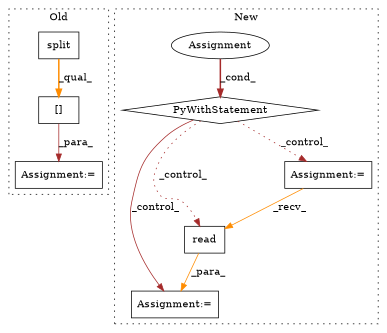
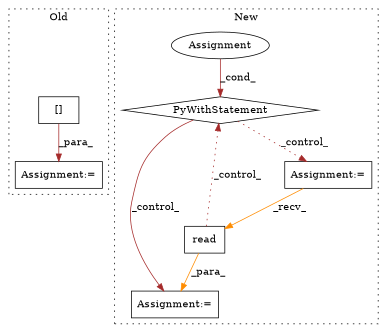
node "split": removed
edge "Assignment" -> "PyWithStatement": style bold -> solid
edge "PyWithStatement" -> "read": reversed
